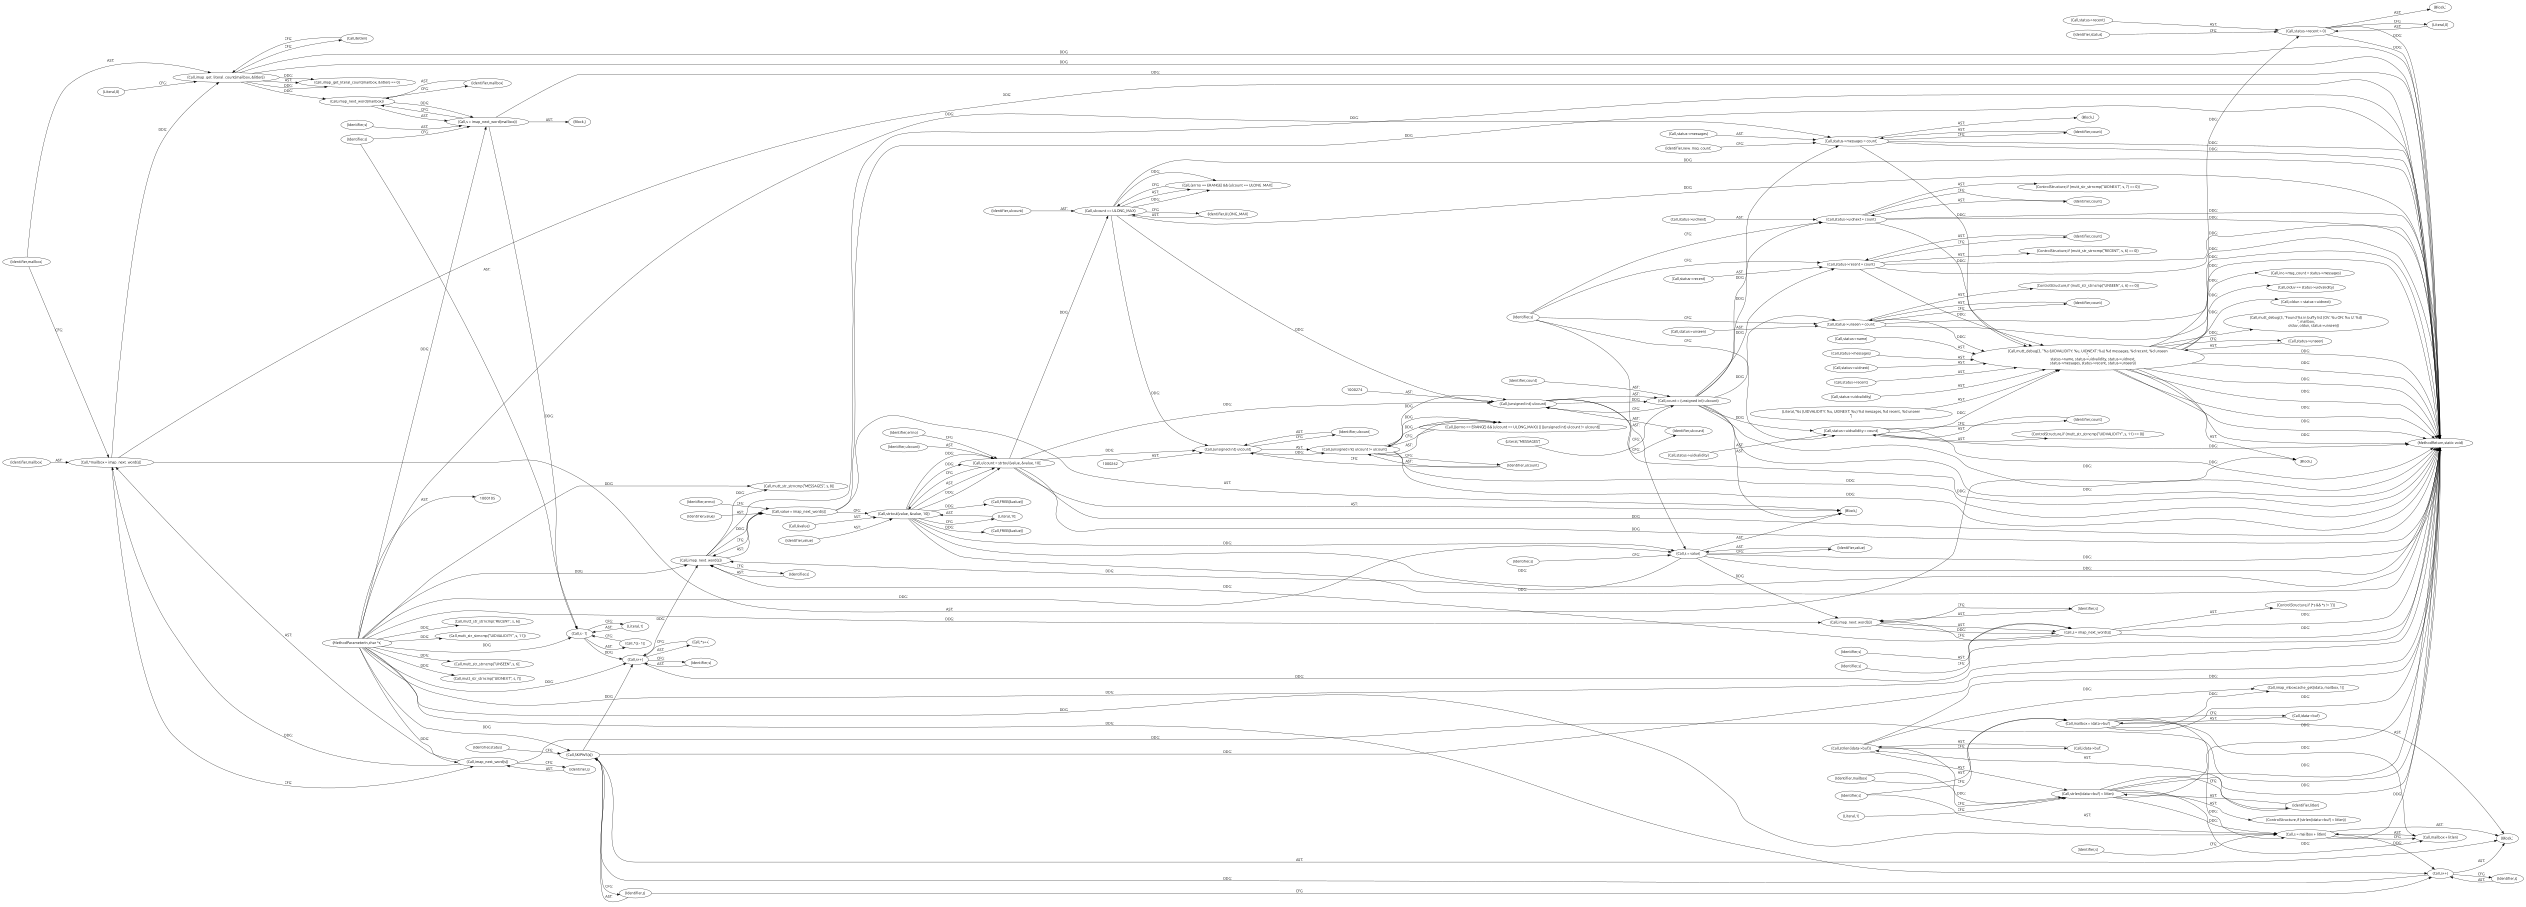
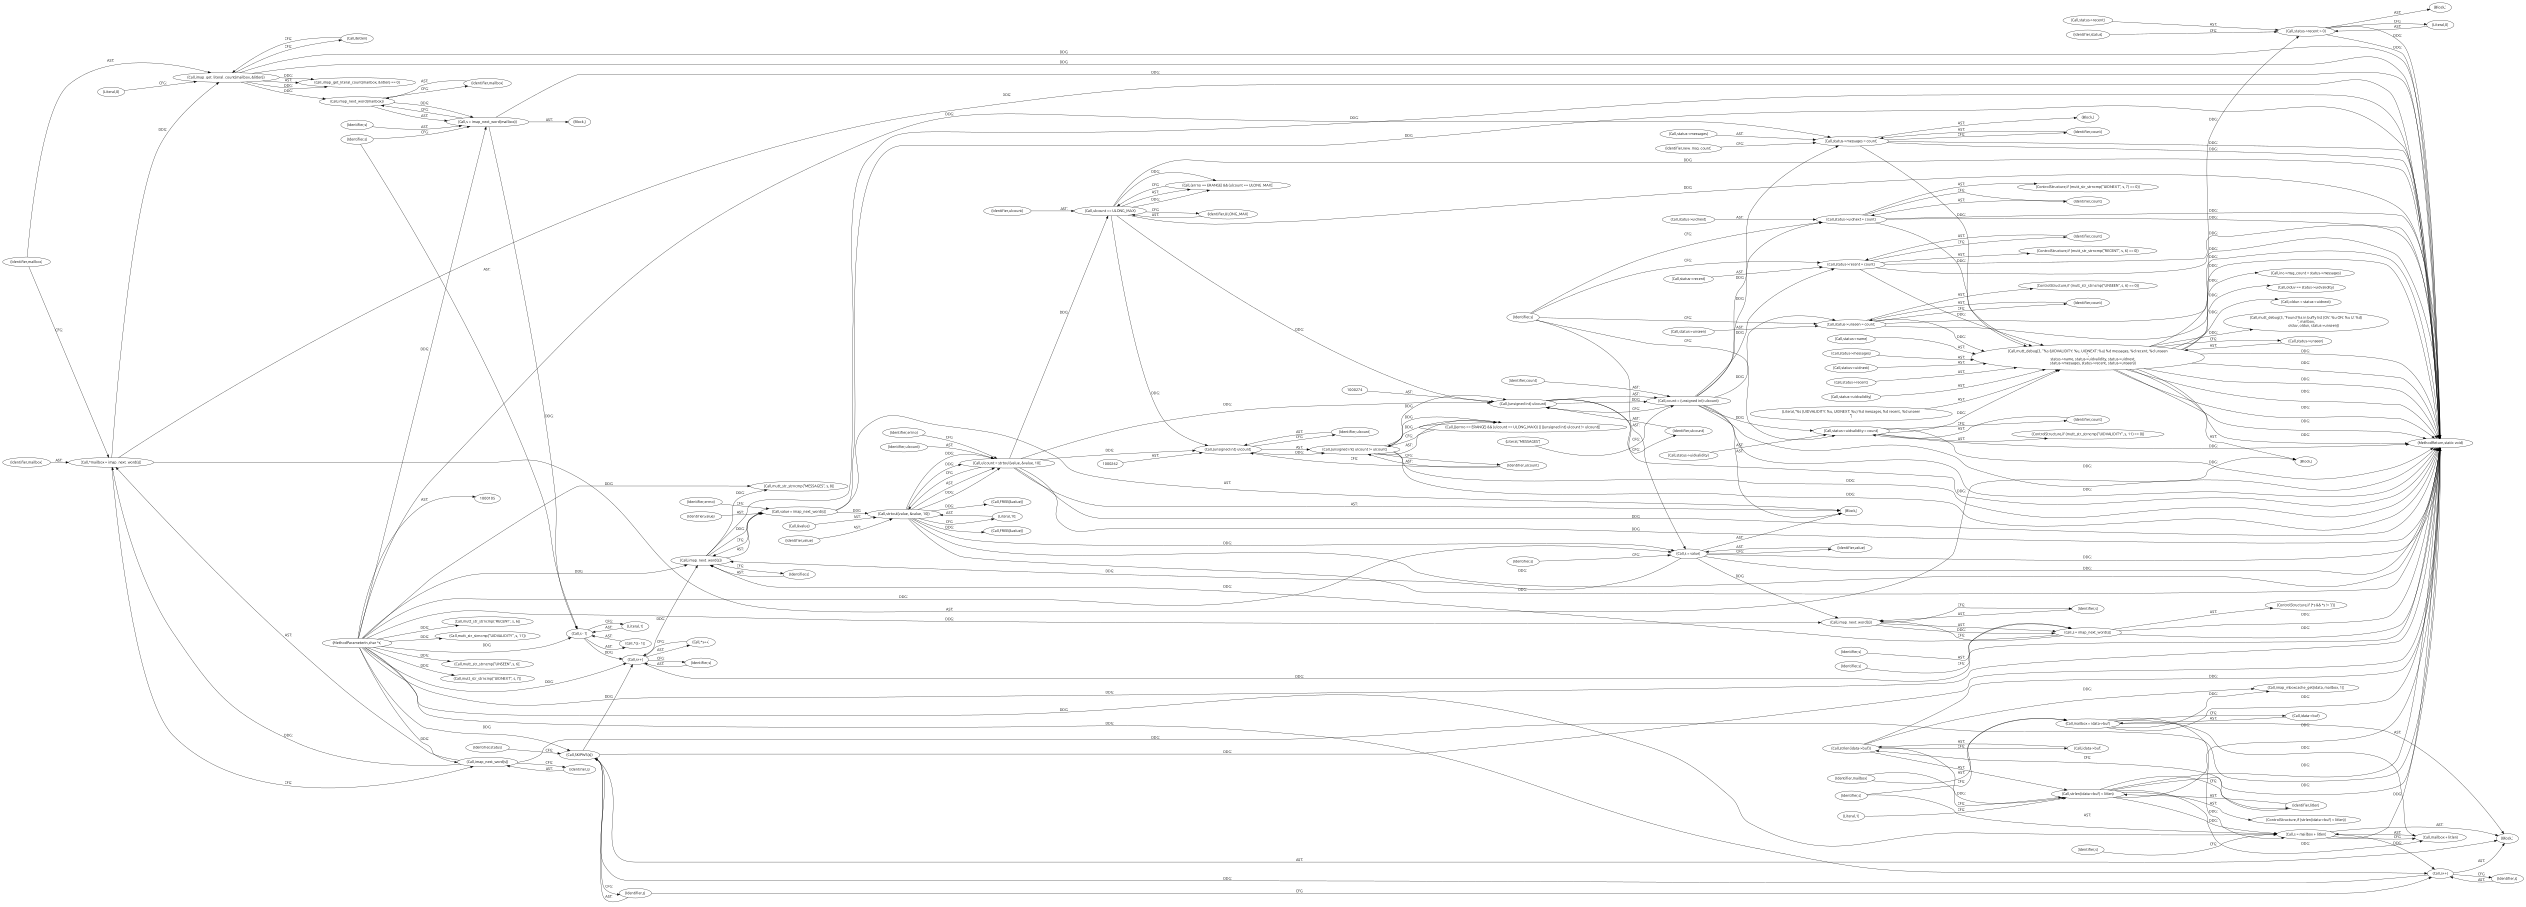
edge "(Call,value = imap_next_word(s))" -> "(Call,strtoul(value, &value, 10))": label "CFG: " -> "DDG: "
edge "(Call,*(s - 1))" -> "(Call,s - 1)": label "CFG: " -> "AST: "
edge "(Identifier,litlen)" -> "(Call,strlen(idata->buf))": label "AST: " -> "CFG: "
